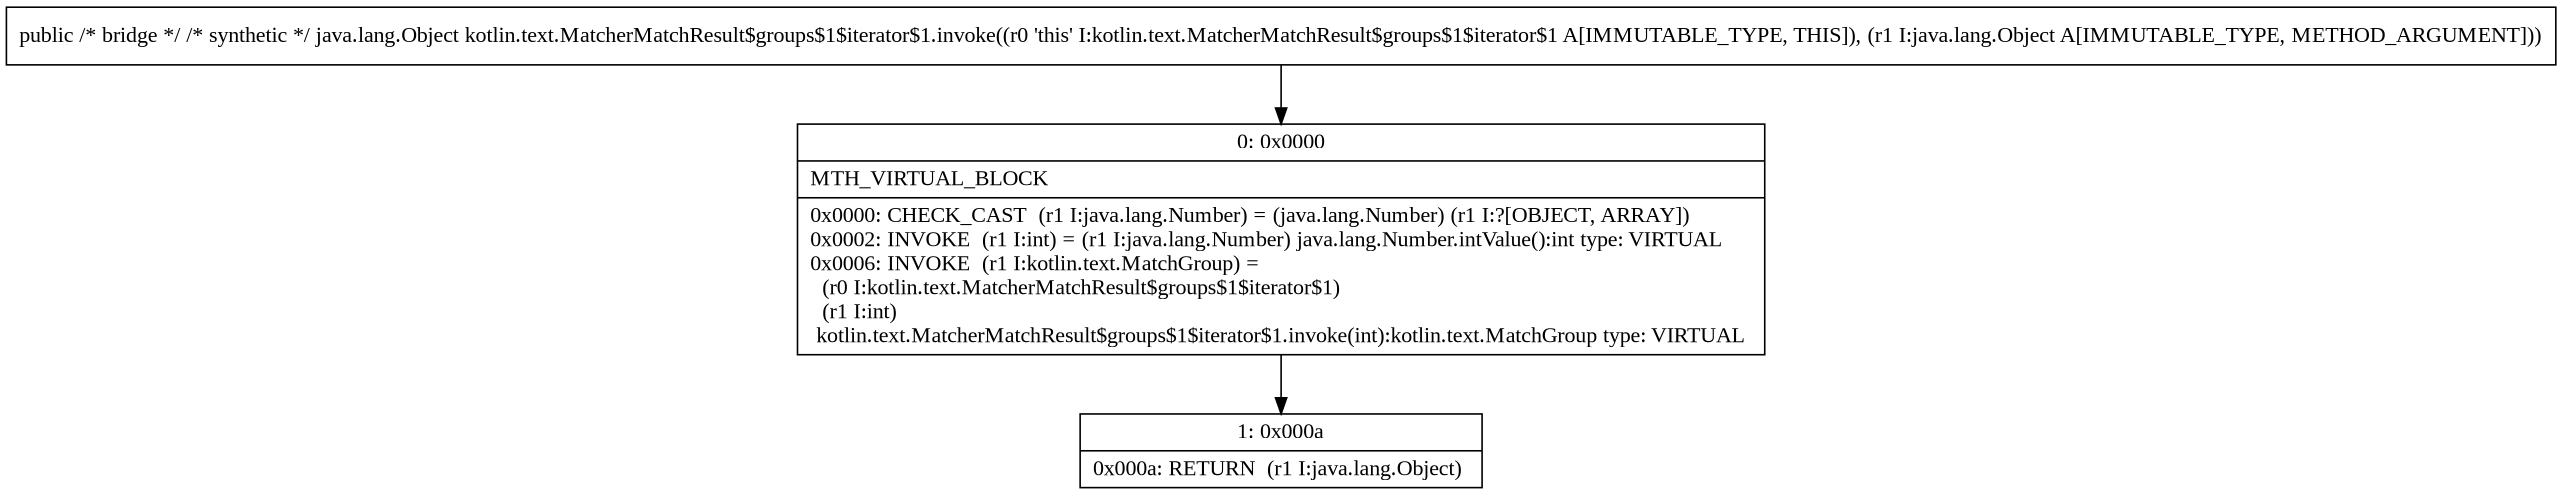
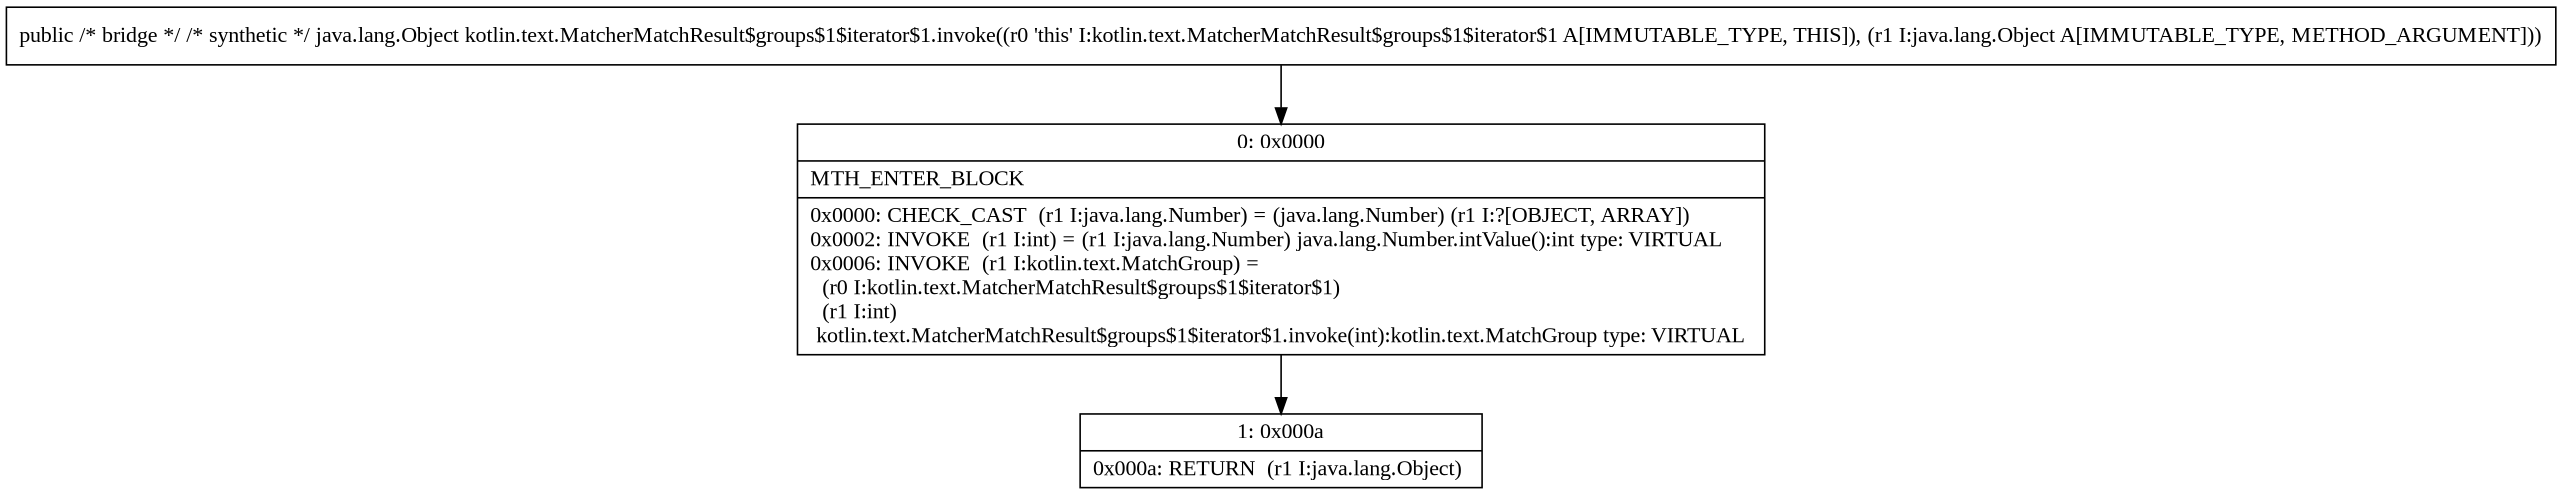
node "0: 0x0000": text "MTH_VIRTUAL_BLOCK" -> "MTH_ENTER_BLOCK"
